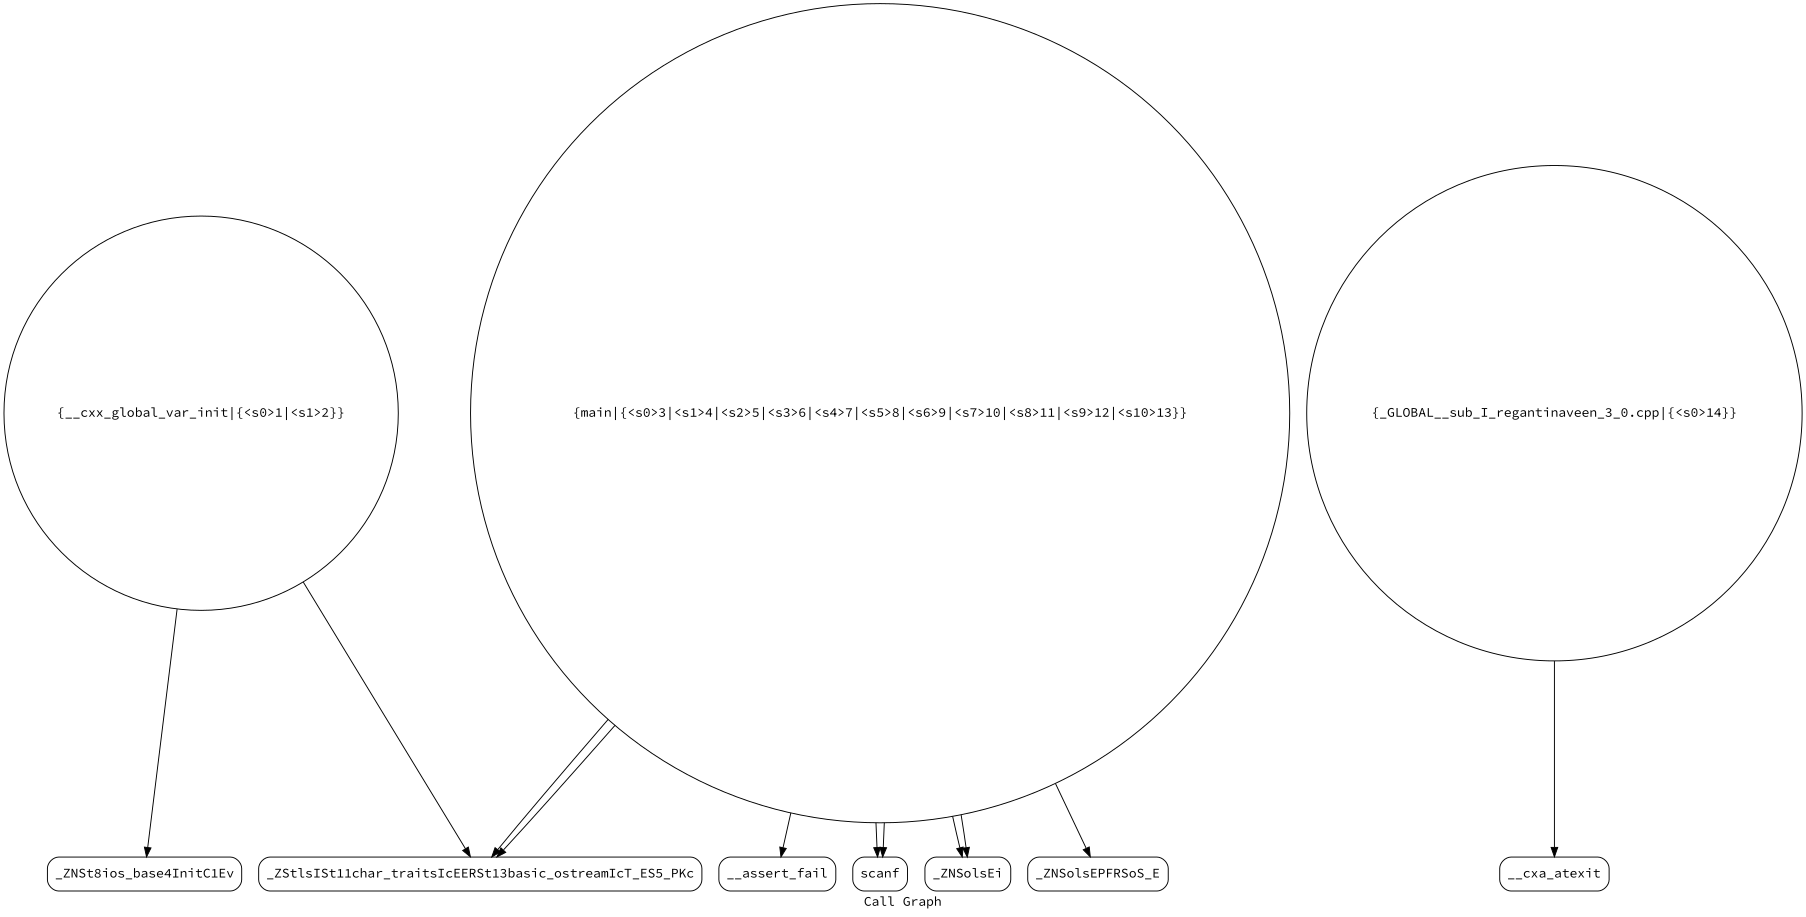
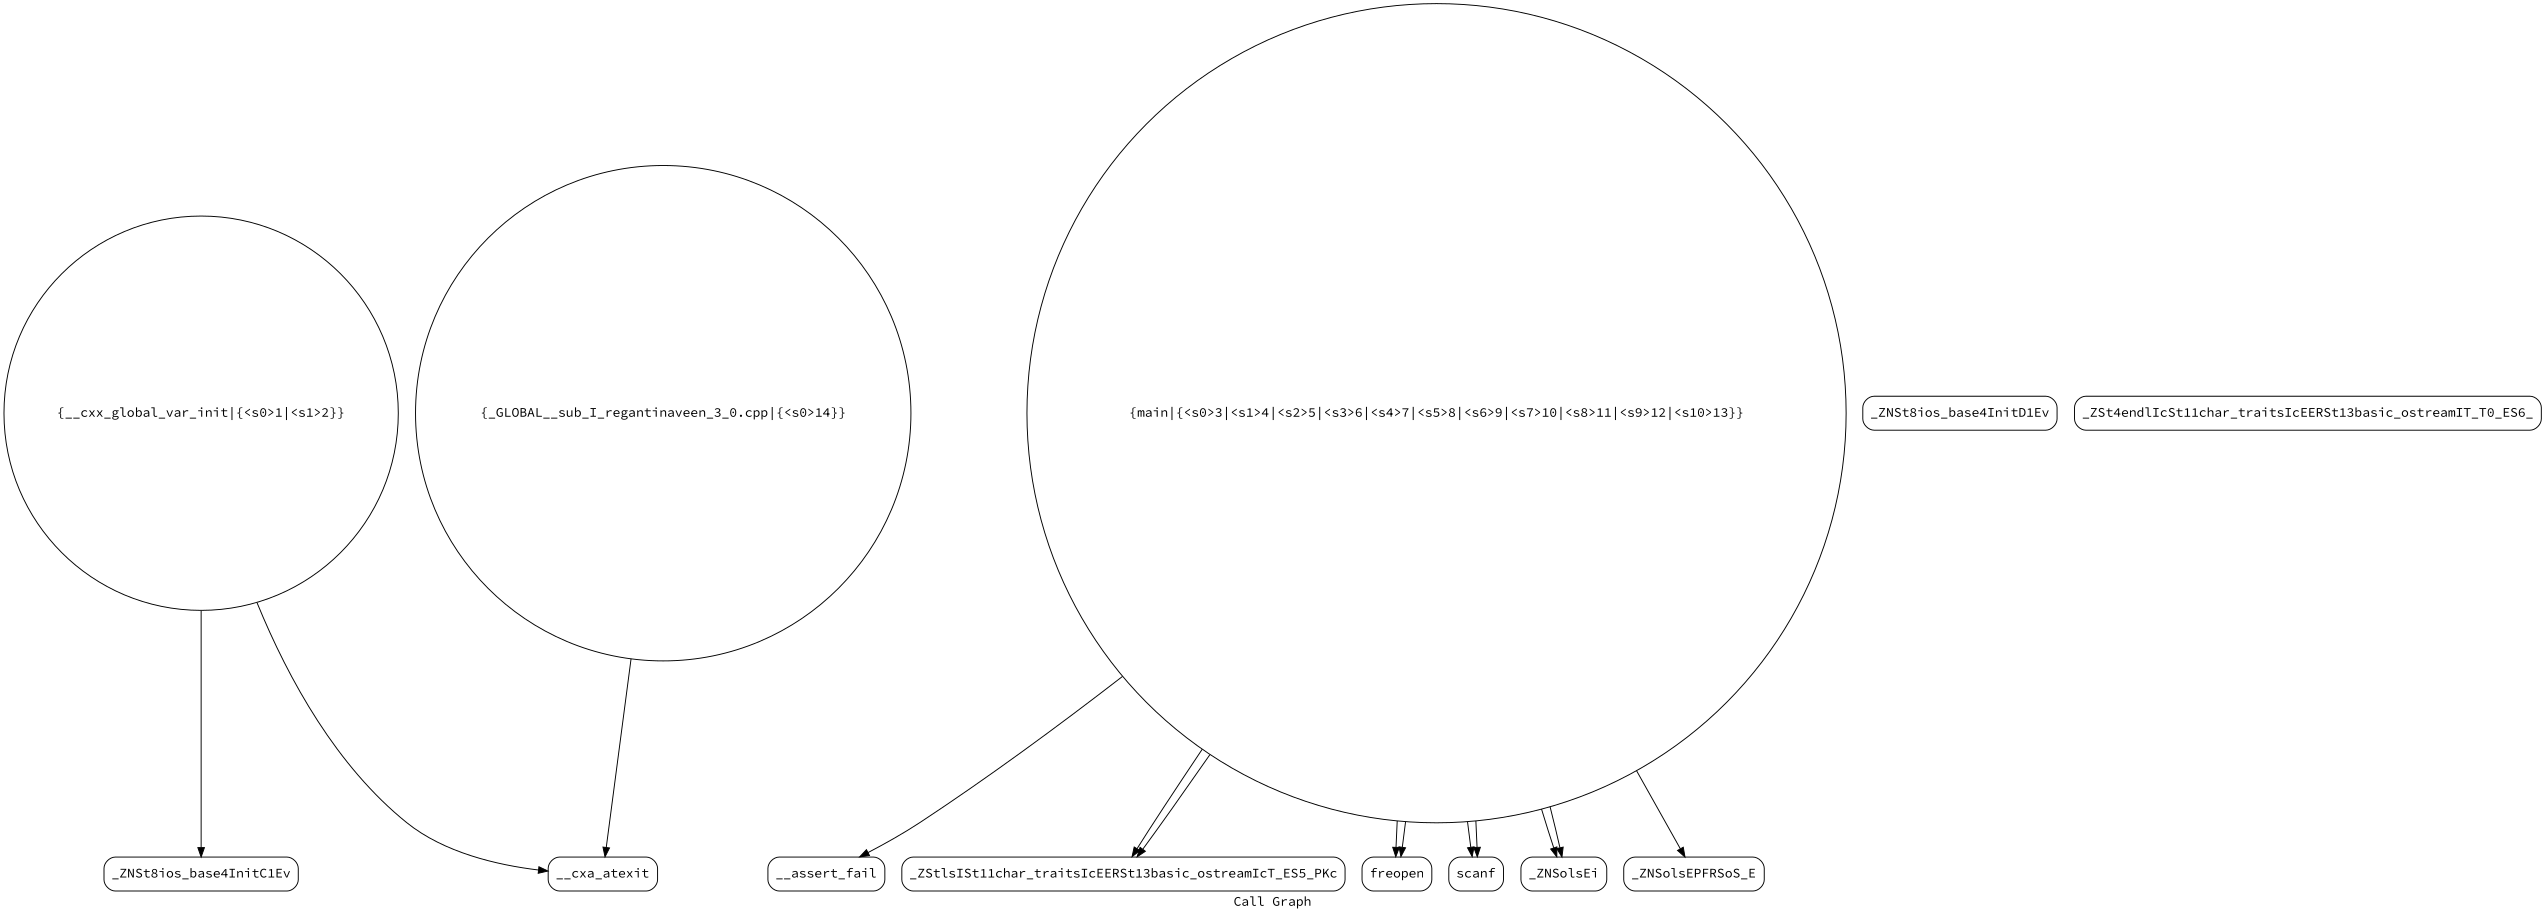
node "_ZNSt8ios_base4InitD1Ev": added
node "_ZSt4endlIcSt11char_traitsIcEERSt13basic_ostreamIT_T0_ES6_": added
edge "{__cxx_global_var_init|{<s0>1|<s1>2}}" -> "_ZStlsISt11char_traitsIcEERSt13basic_ostreamIcT_ES5_PKc": now "{__cxx_global_var_init|{<s0>1|<s1>2}}" -> "__cxa_atexit"
node "freopen": added
